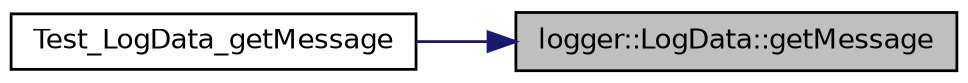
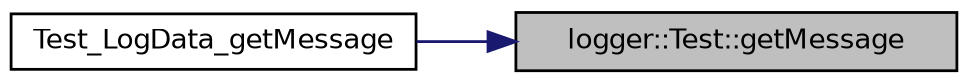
node "logger::LogData::getMessage": label "logger::LogData::getMessage" -> "logger::Test::getMessage"
